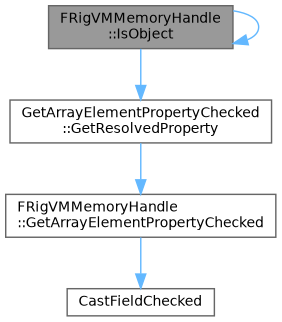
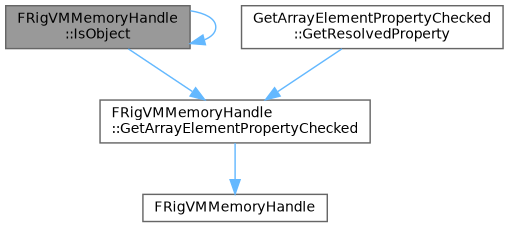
edge "FRigVMMemoryHandle ::IsObject" -> "GetArrayElementPropertyChecked ::GetResolvedProperty": now "FRigVMMemoryHandle ::IsObject" -> "FRigVMMemoryHandle ::GetArrayElementPropertyChecked"
node "CastFieldChecked": label "CastFieldChecked" -> "FRigVMMemoryHandle"
